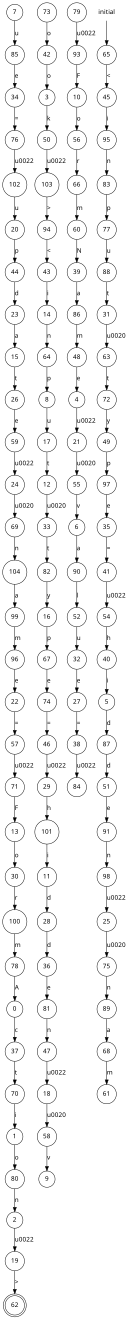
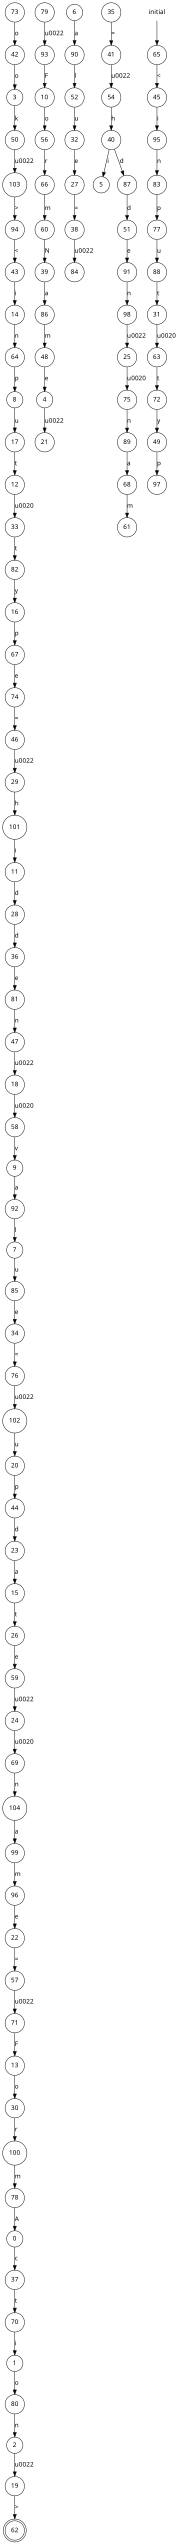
node "55": removed
edge "97" -> "35": removed, label "e"
edge "5" -> "87": now "40" -> "87"
node "92": added
